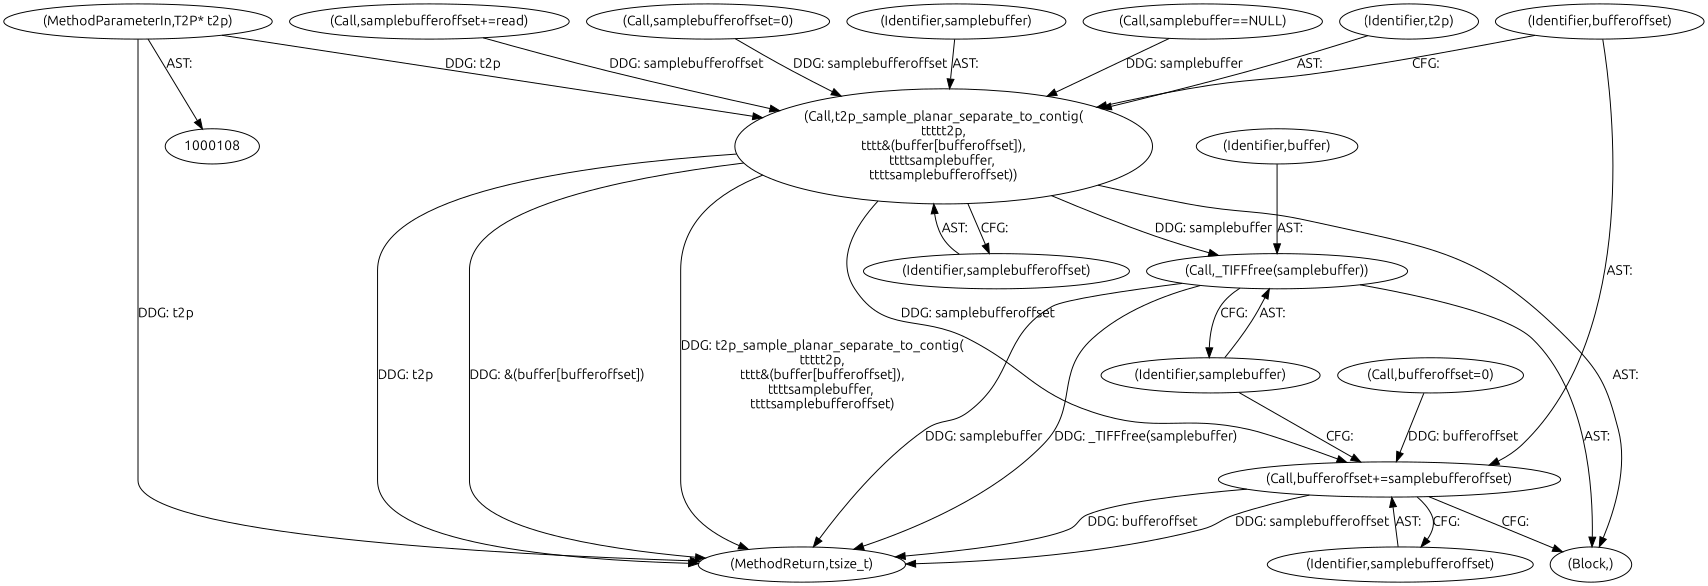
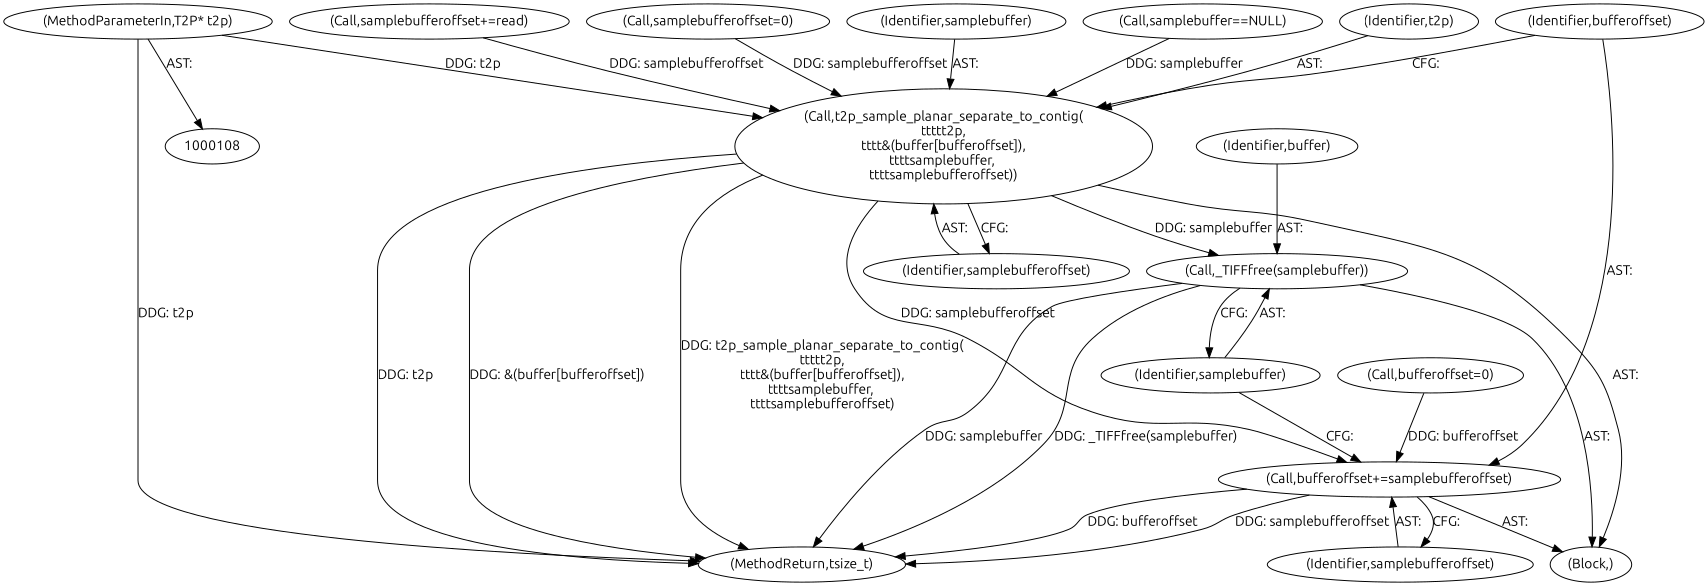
edge "(Call,bufferoffset+=samplebufferoffset)" -> "(Block,)": label "CFG: " -> "AST: "
